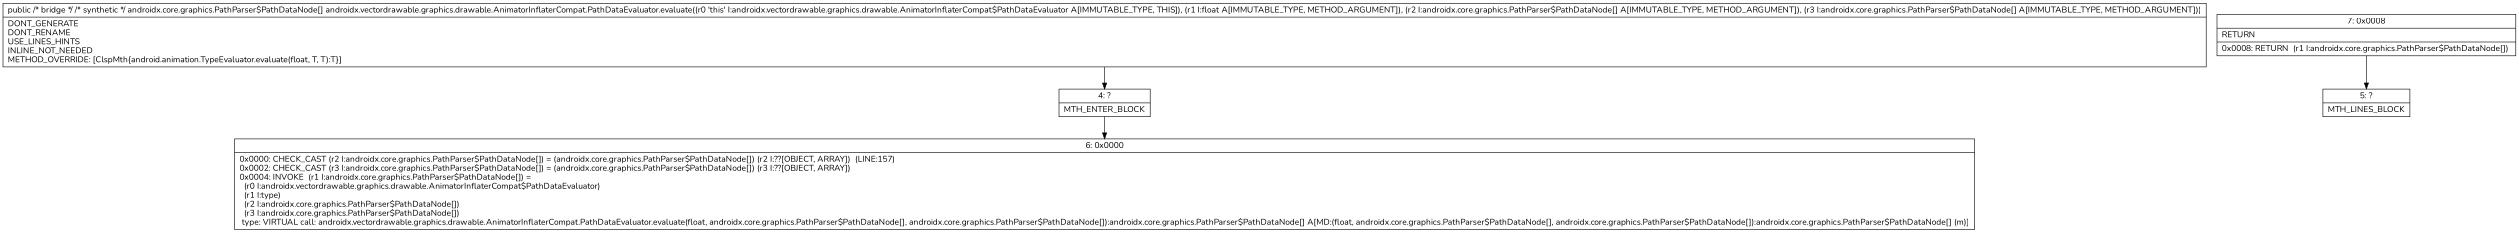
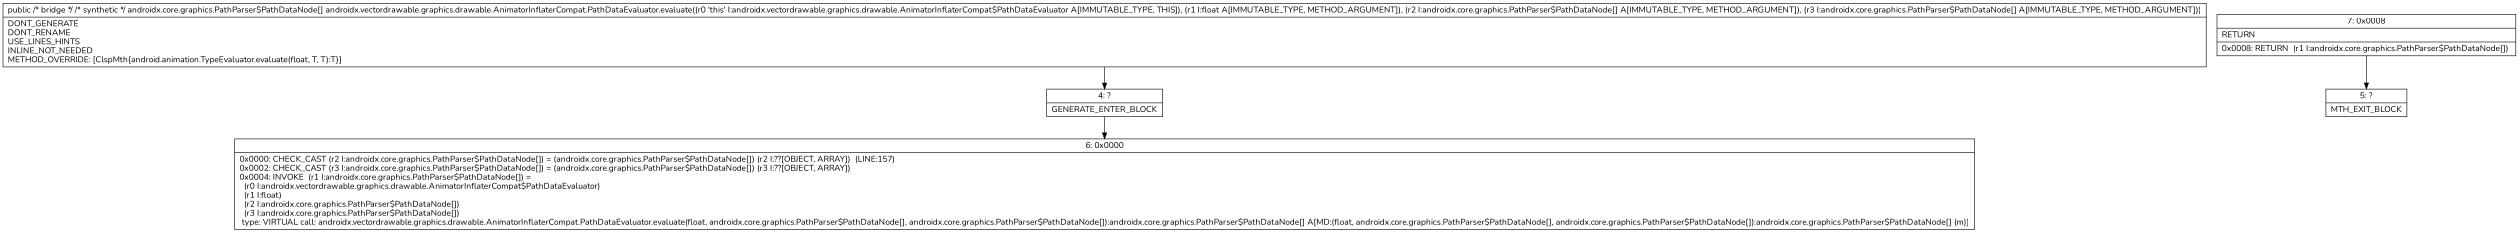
node "4: ?": text "MTH_ENTER_BLOCK" -> "GENERATE_ENTER_BLOCK"
node "5: ?": text "MTH_LINES_BLOCK" -> "MTH_EXIT_BLOCK"
node "6: 0x0000": text "(r1 I:type)" -> "(r1 I:float)"
